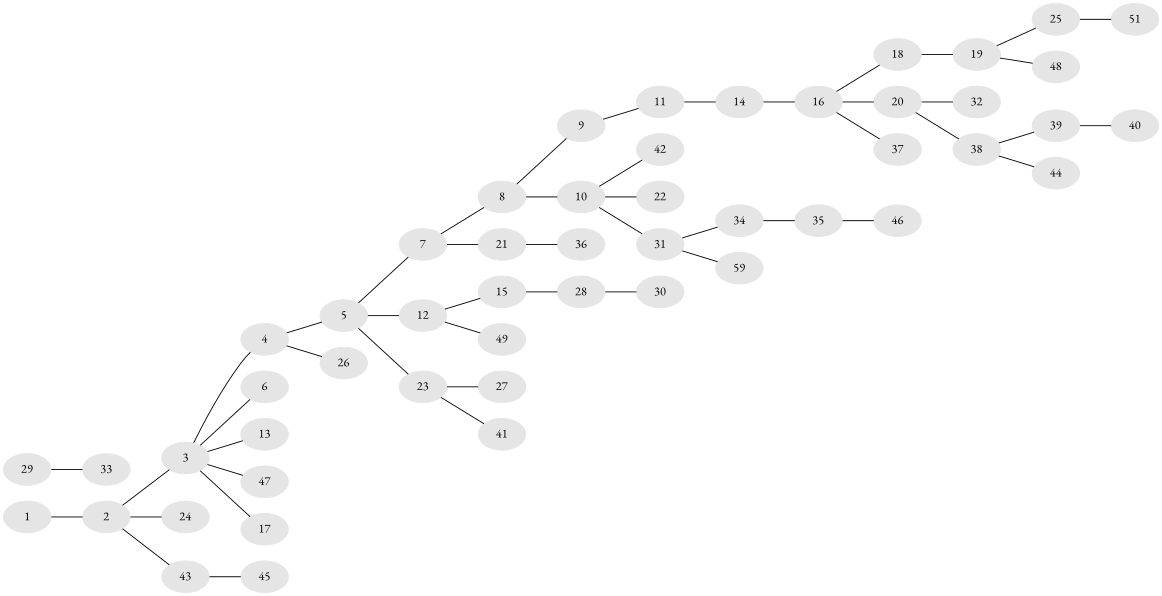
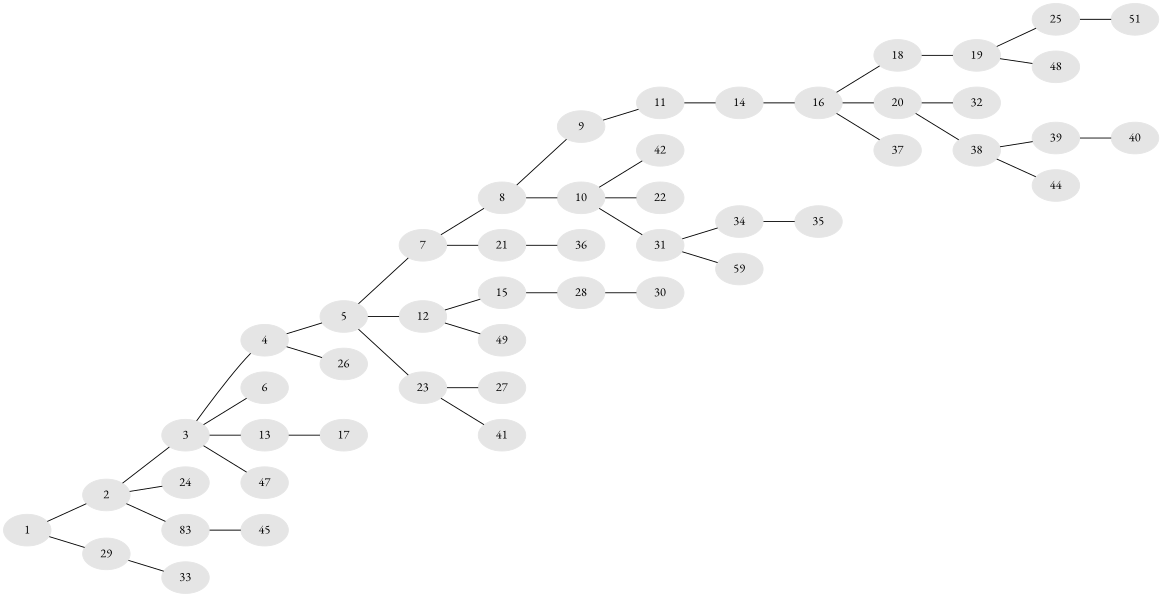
node "46": removed
edge "3" -- "17": now "13" -- "17"
edge "1" -- "29": added
node "43": label "43" -> "83"
